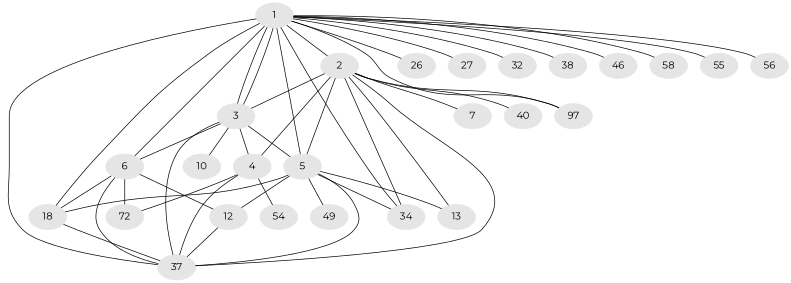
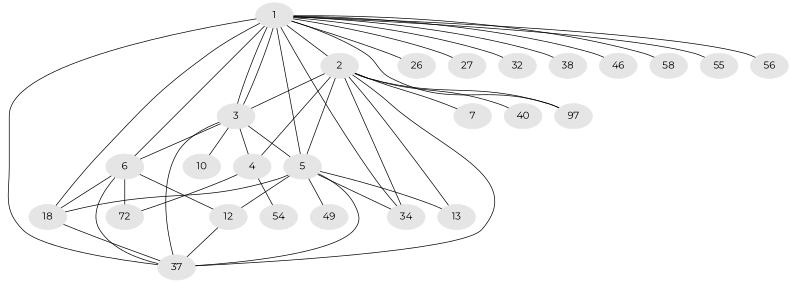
edge "4" -- "37": removed
